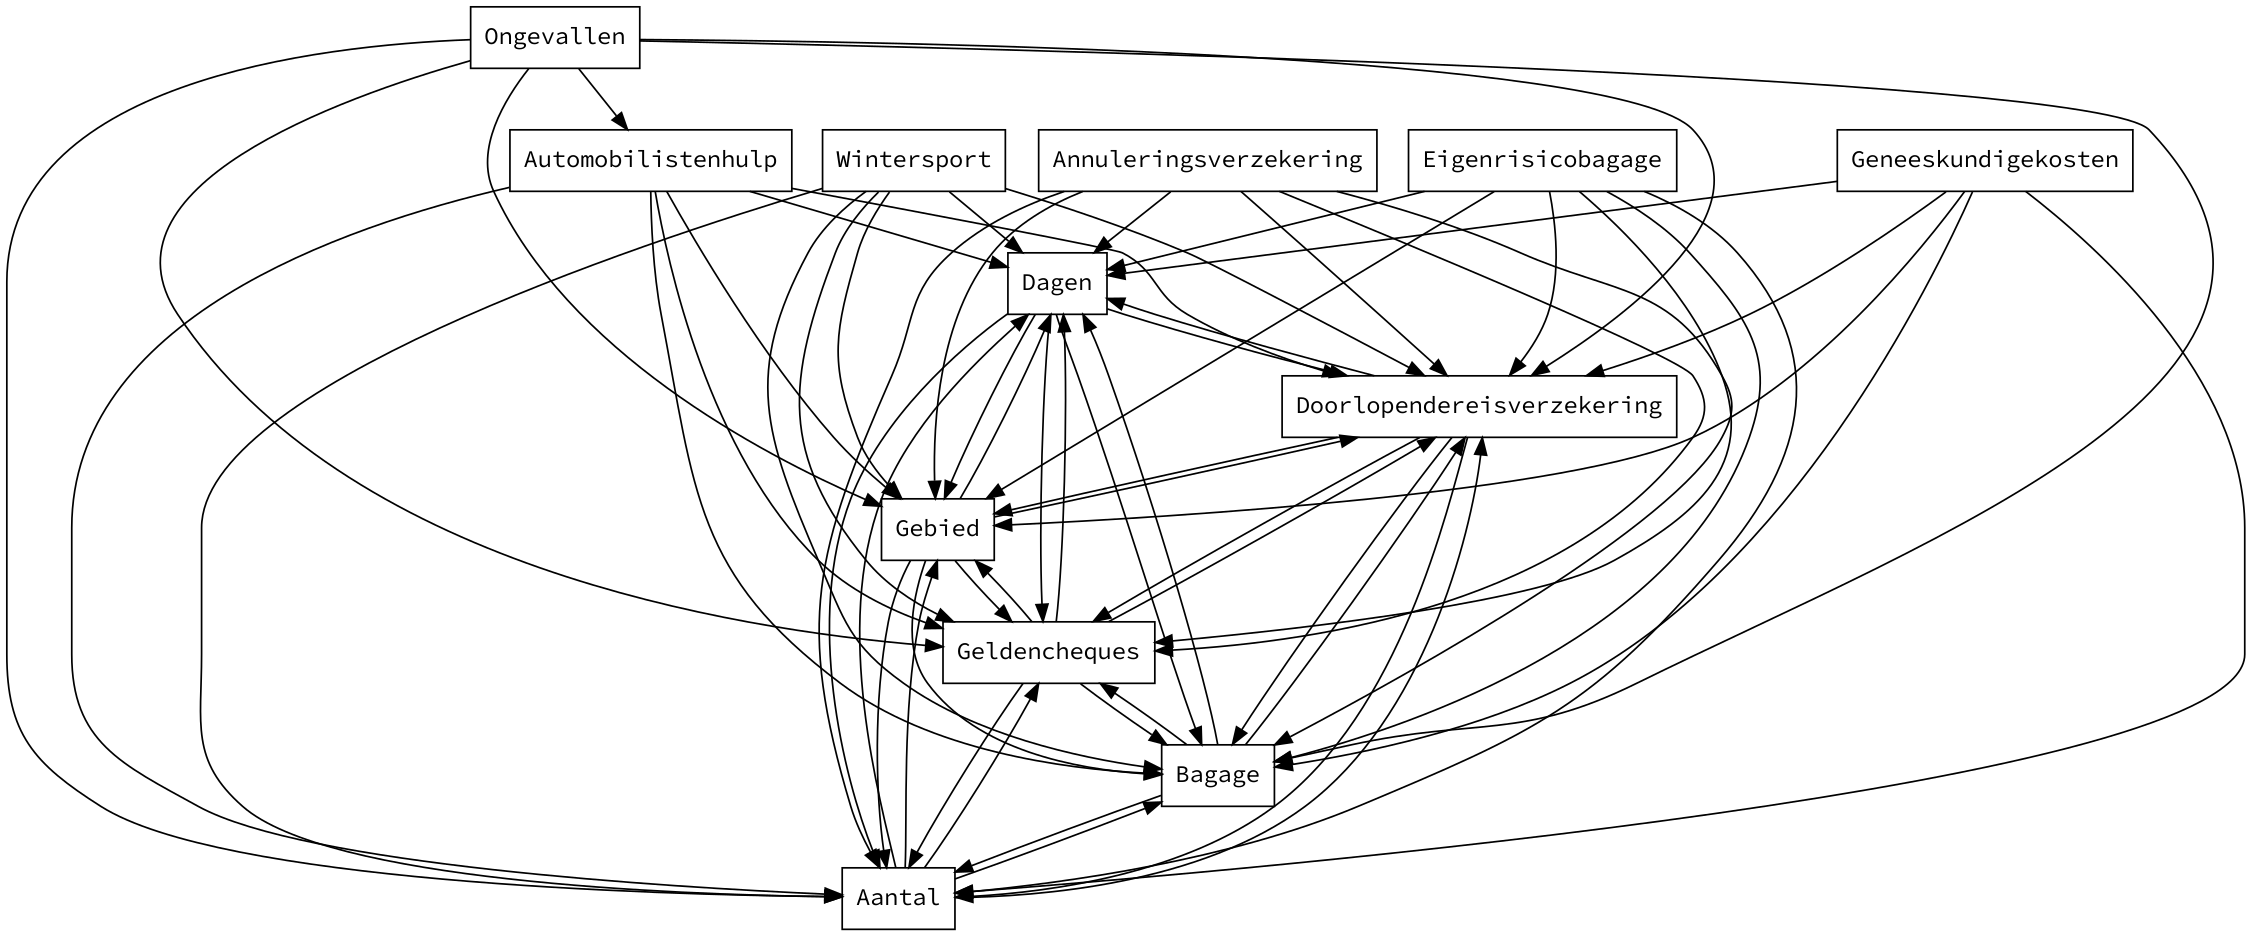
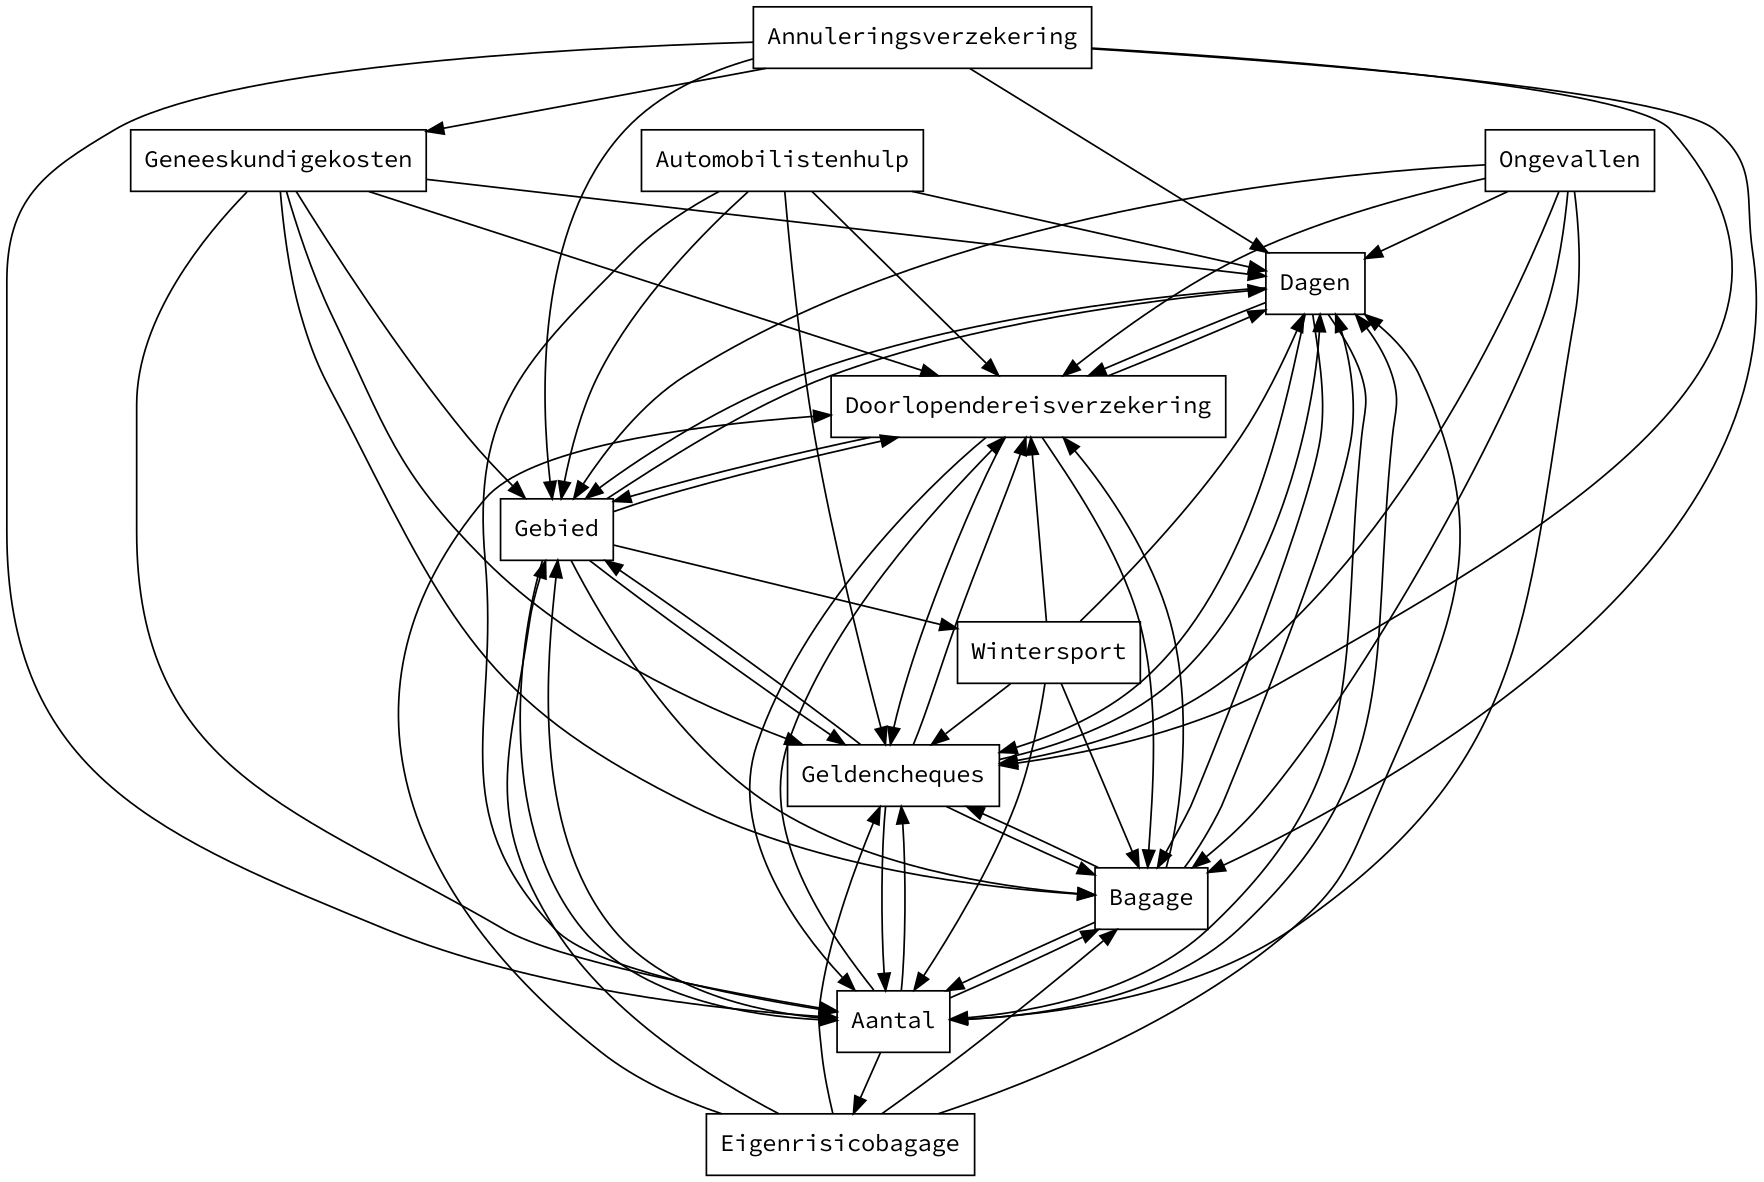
edge "Ongevallen" -> "Automobilistenhulp": now "Ongevallen" -> "Dagen"
edge "Annuleringsverzekering" -> "Doorlopendereisverzekering": now "Annuleringsverzekering" -> "Geneeskundigekosten"
edge "Wintersport" -> "Gebied": reversed
edge "Geneeskundigekosten" -> "Geldencheques": added
edge "Automobilistenhulp" -> "Bagage": removed
edge "Eigenrisicobagage" -> "Aantal": reversed
